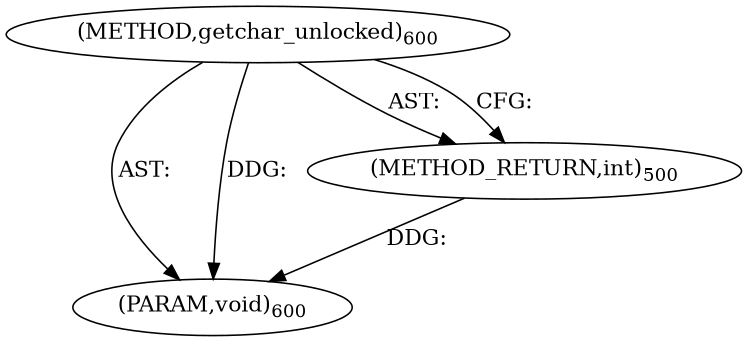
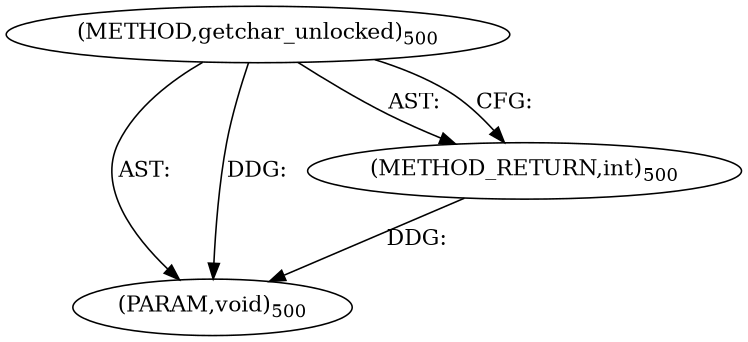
node "(METHOD,getchar_unlocked)": text "600" -> "500"
node "(PARAM,void)": text "600" -> "500"
